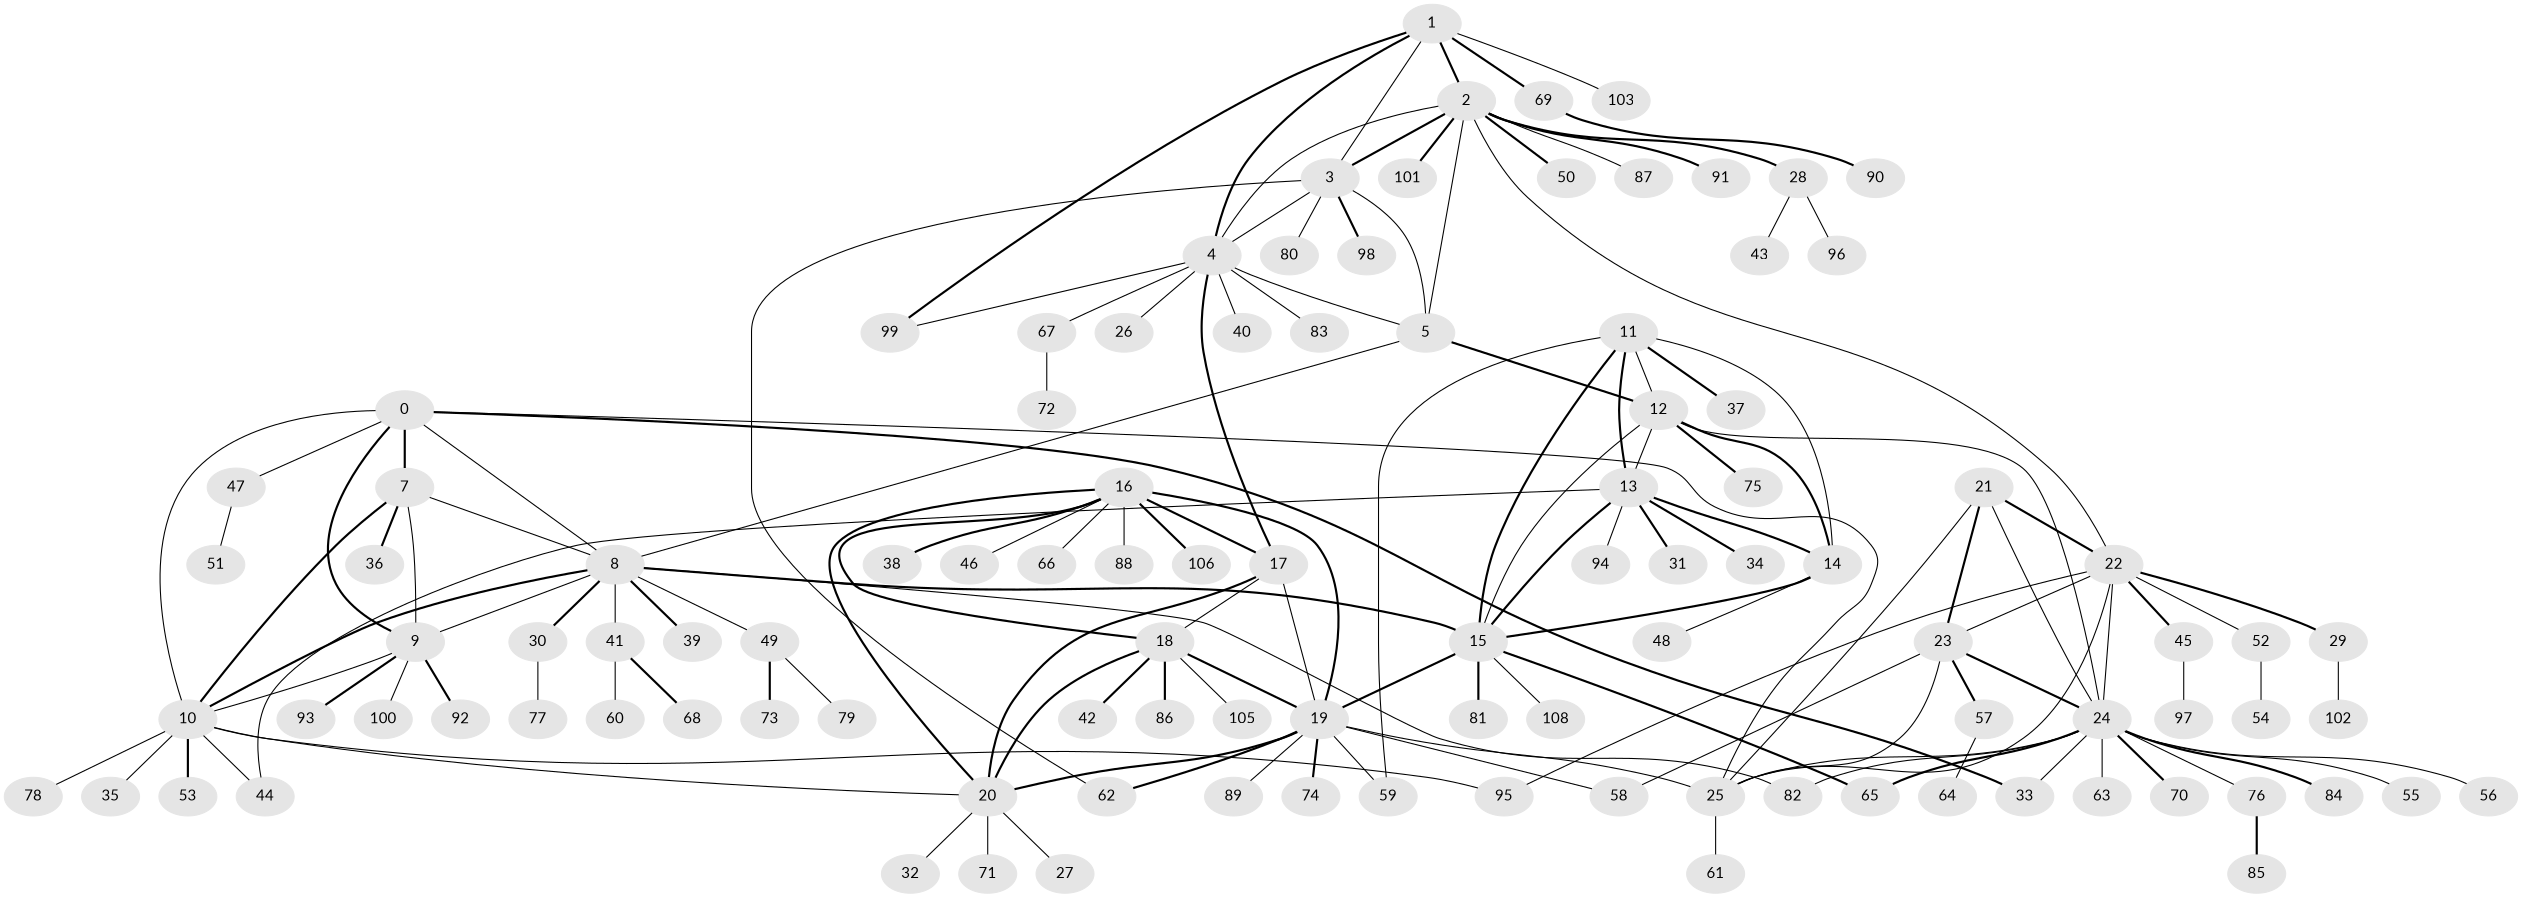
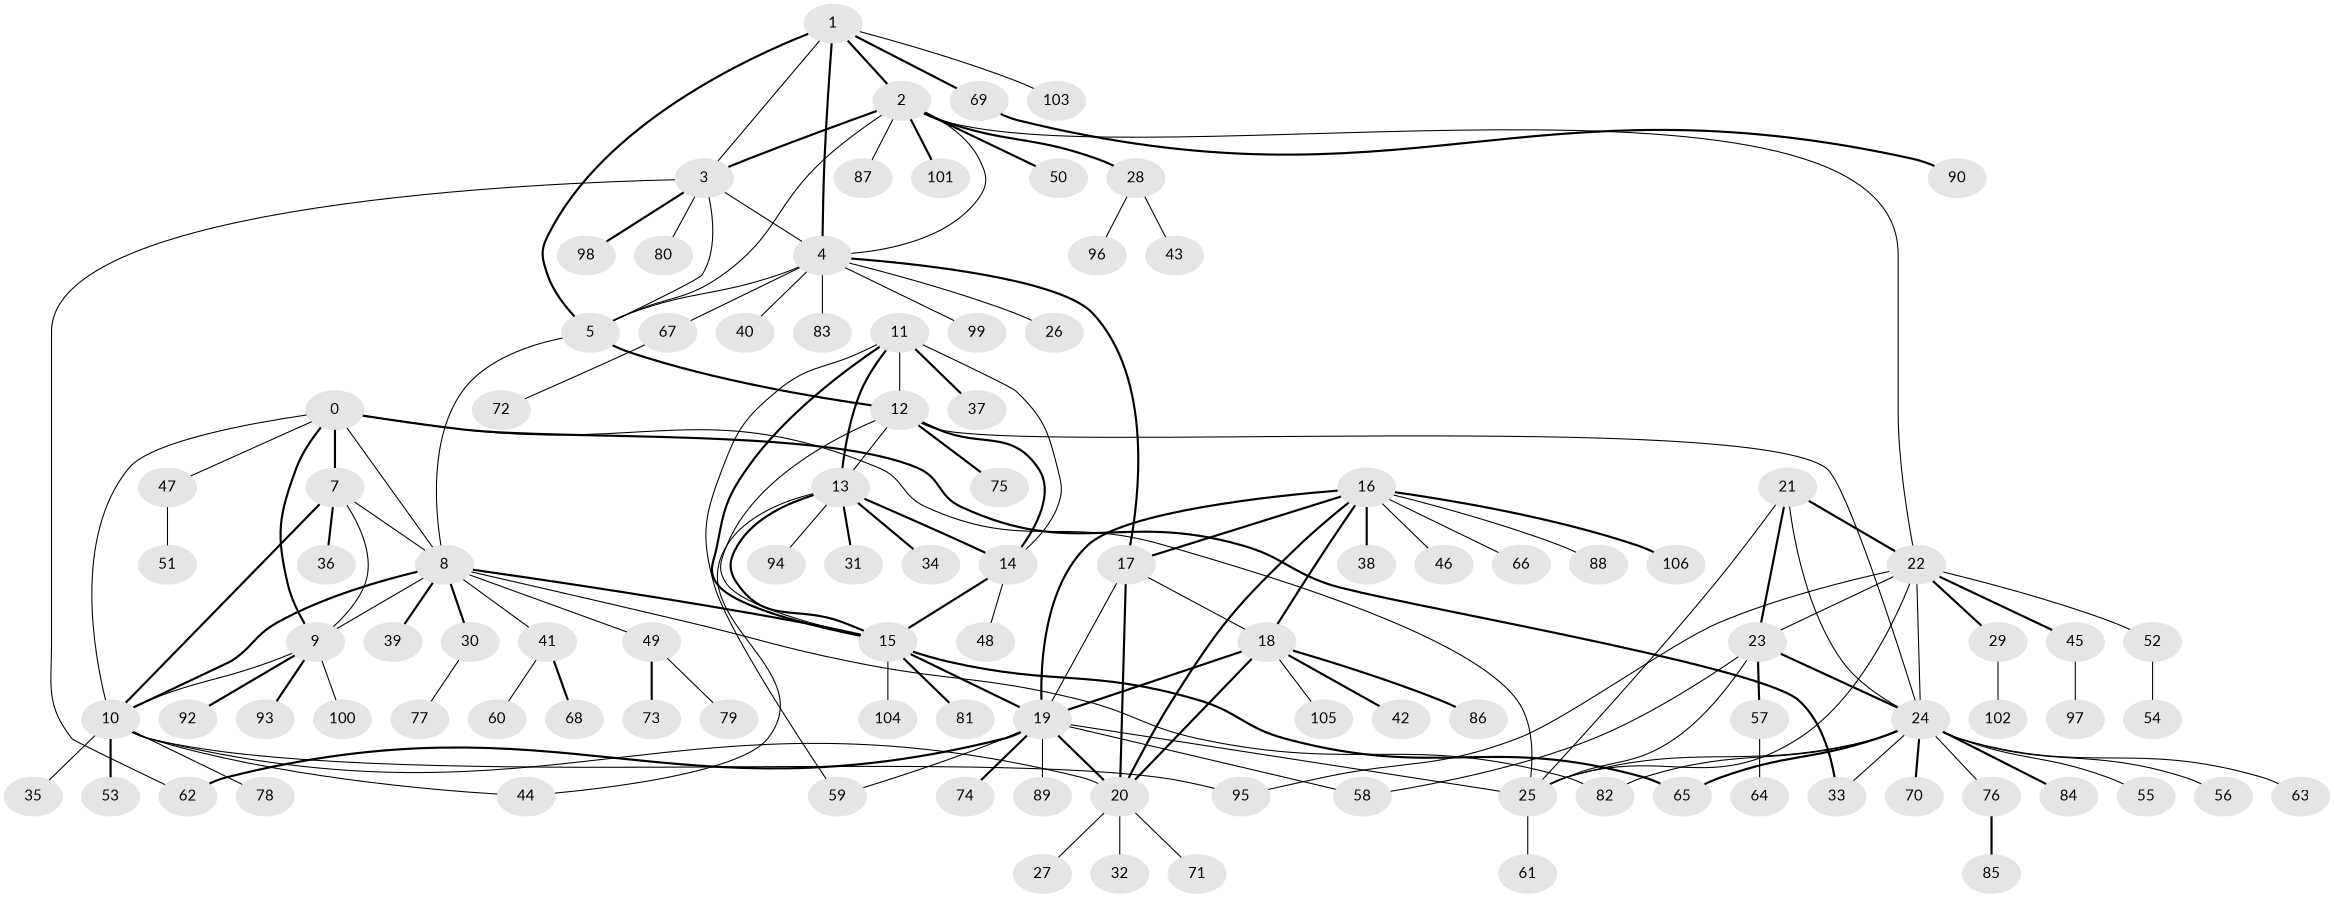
edge "1" -- "99": now "1" -- "5"
node "91": removed
node "108": label "108" -> "104"
